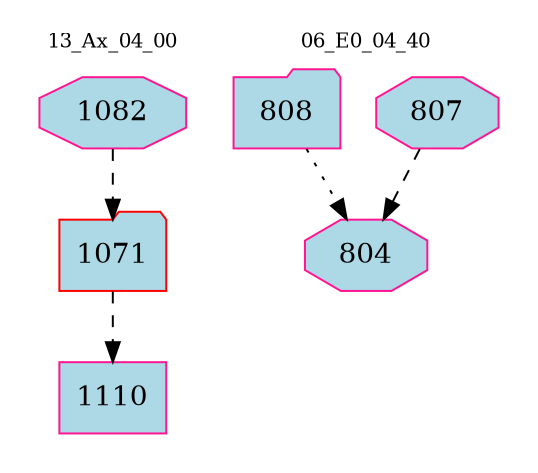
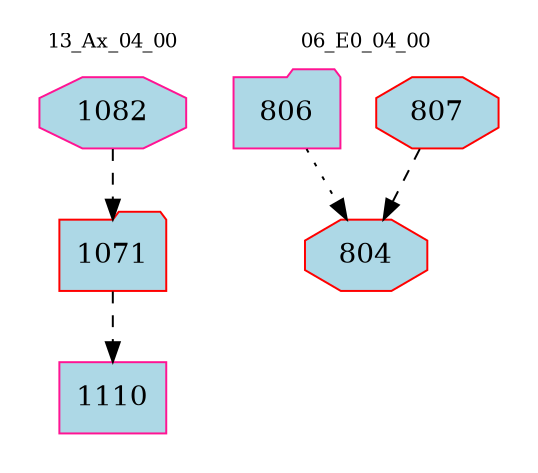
cluster "06_E0_04_40": label "06_E0_04_40" -> "06_E0_04_00"
node "808": label "808" -> "806"
node "807": color deeppink -> red
node "804": color deeppink -> red
